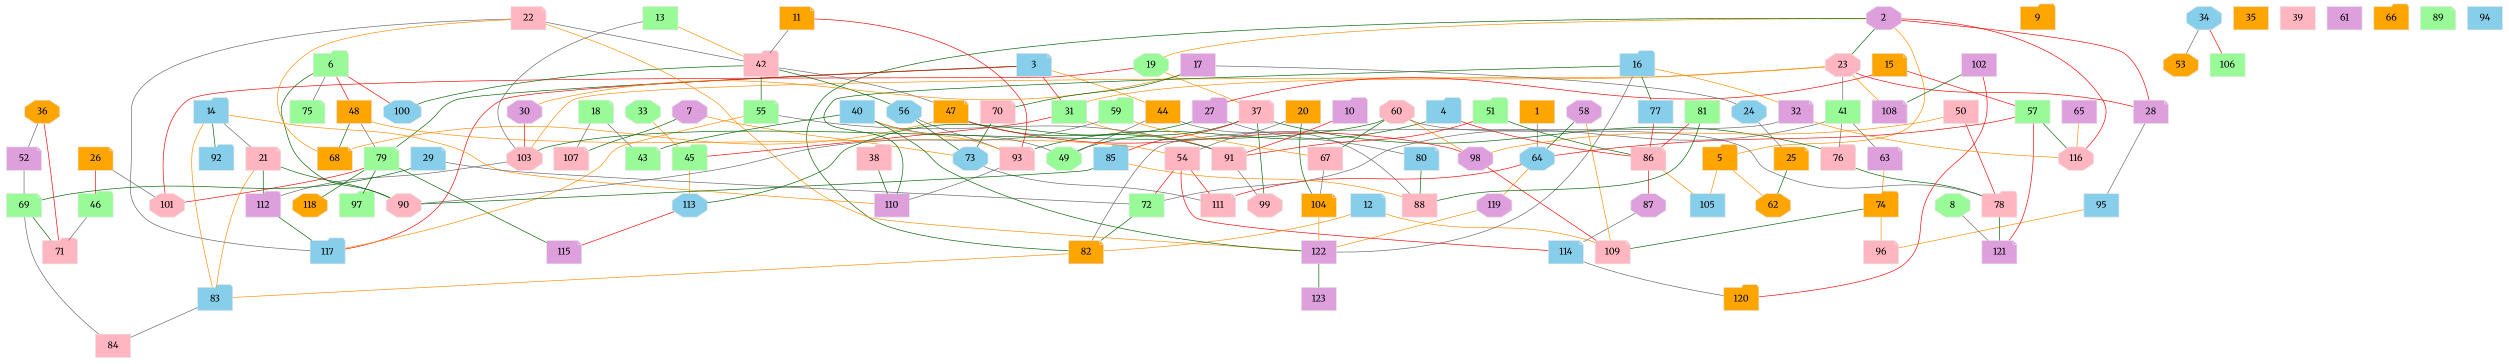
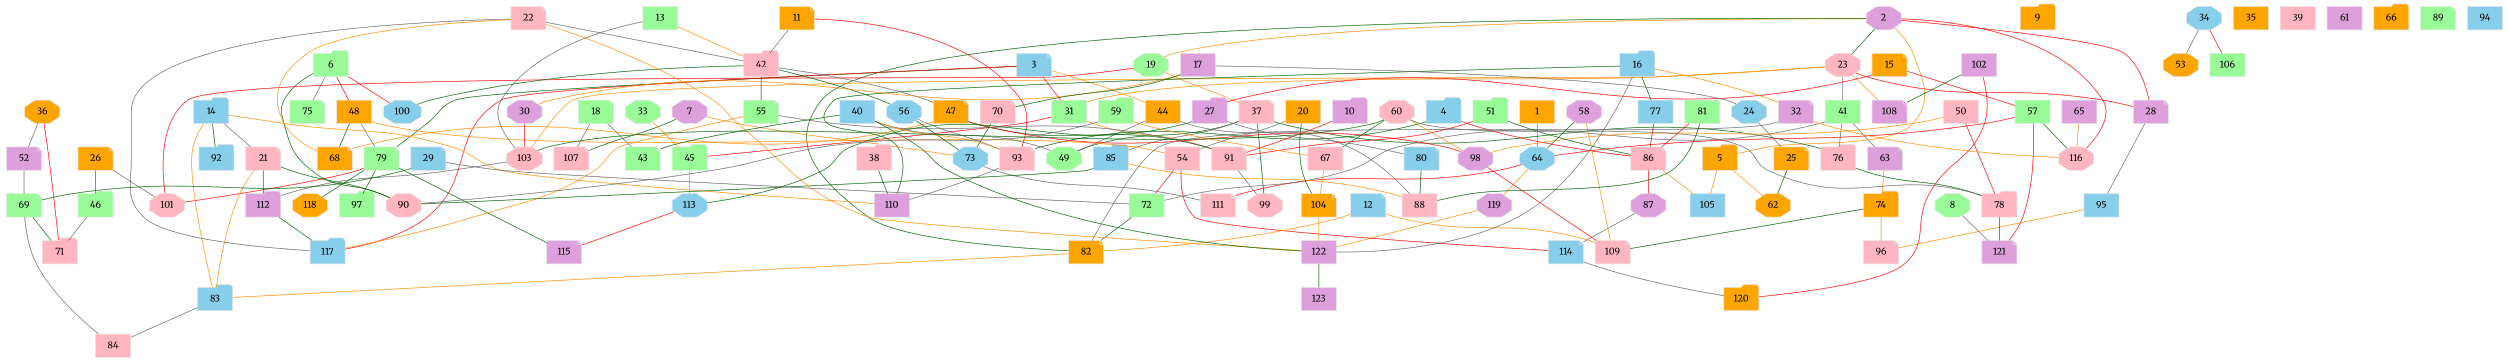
edge "37" -- "85": color red -> gray40
edge "54" -- "111": removed
edge "67" -- "104": color gray40 -> darkorange
